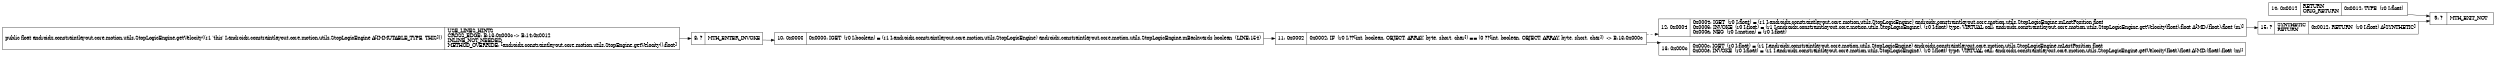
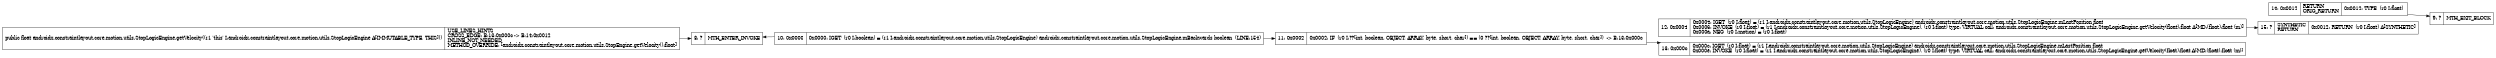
node "9: ?": text "MTH_EXIT_NOT" -> "MTH_EXIT_BLOCK"
edge "15: ?" -> "9: ?": removed
edge "11: 0x0002" -> "12: 0x0004": removed
edge "8: ?" -> "10: 0x0000": reversed
